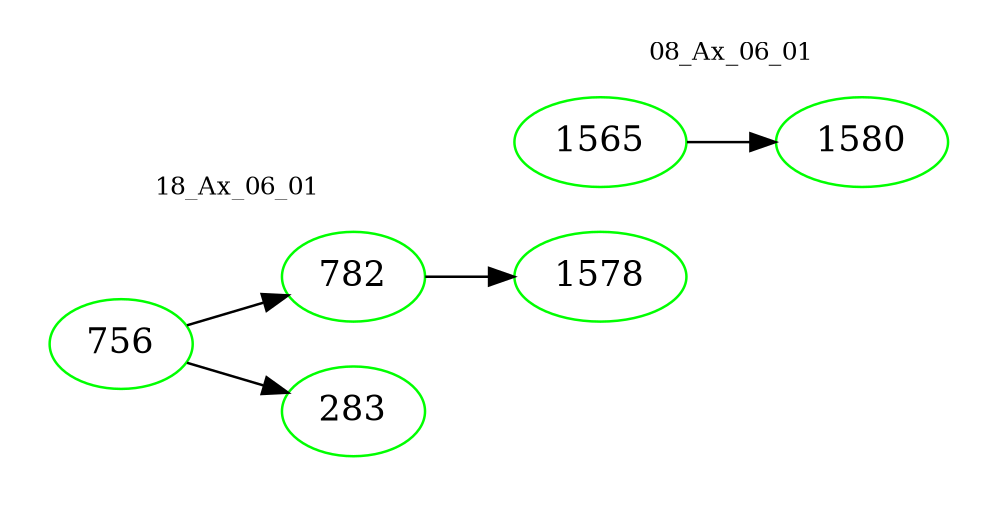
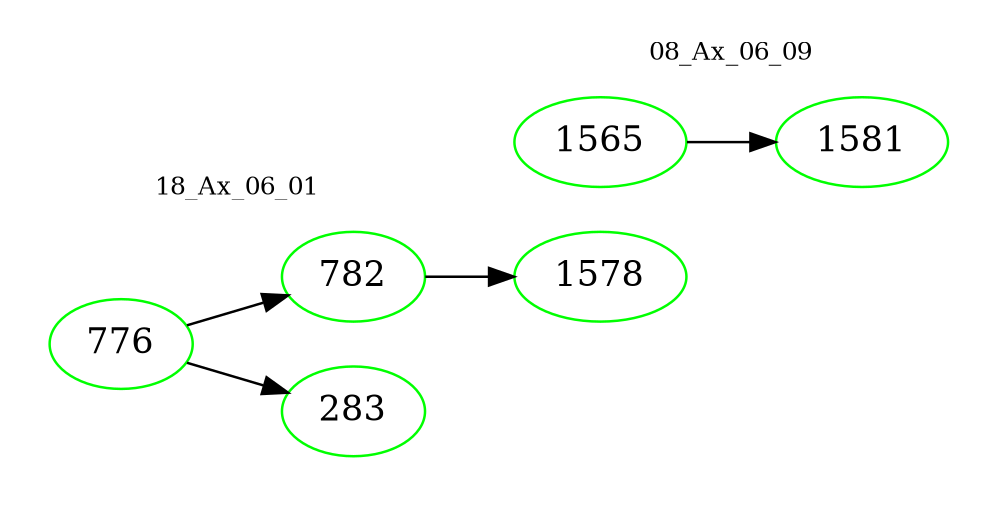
cluster "08_Ax_06_01": label "08_Ax_06_01" -> "08_Ax_06_09"
node "1580": label "1580" -> "1581"
node "756": label "756" -> "776"
